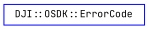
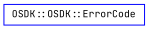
node "DJI::OSDK::ErrorCode": label "DJI::OSDK::ErrorCode" -> "OSDK::OSDK::ErrorCode"
